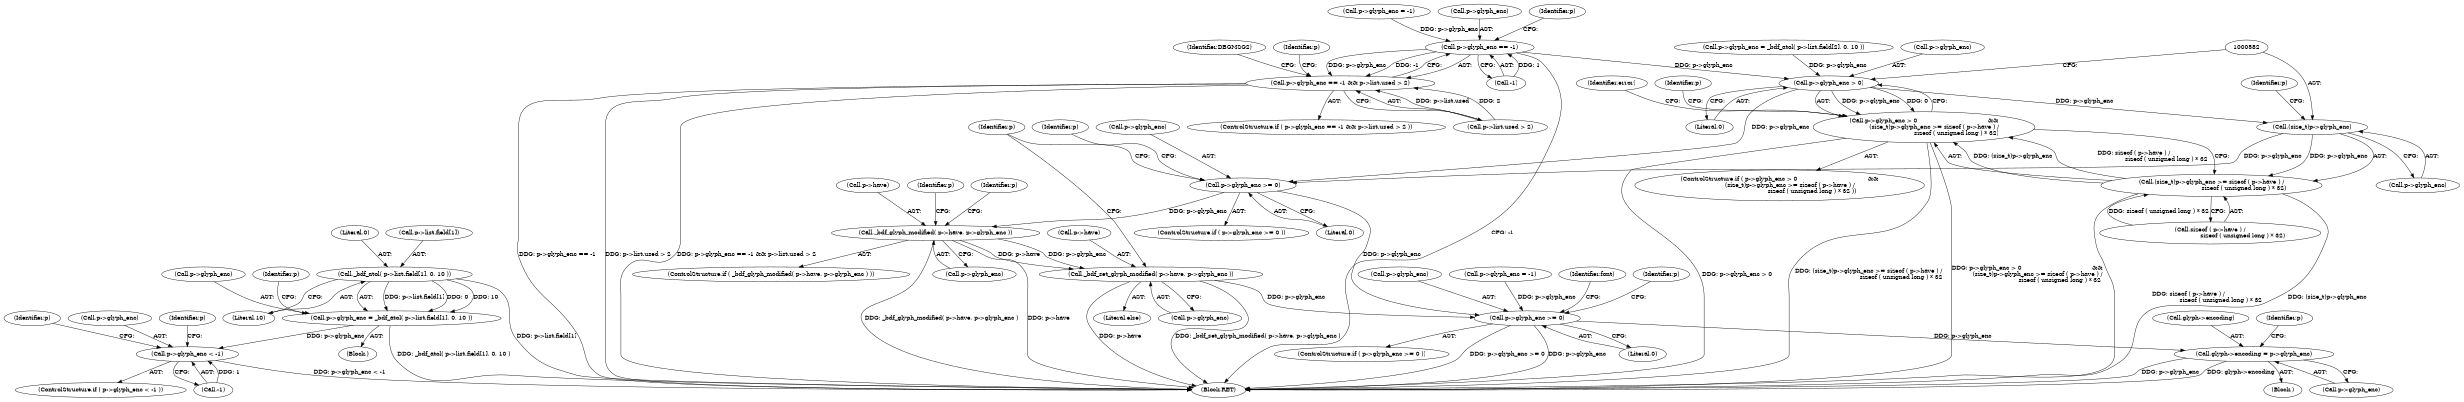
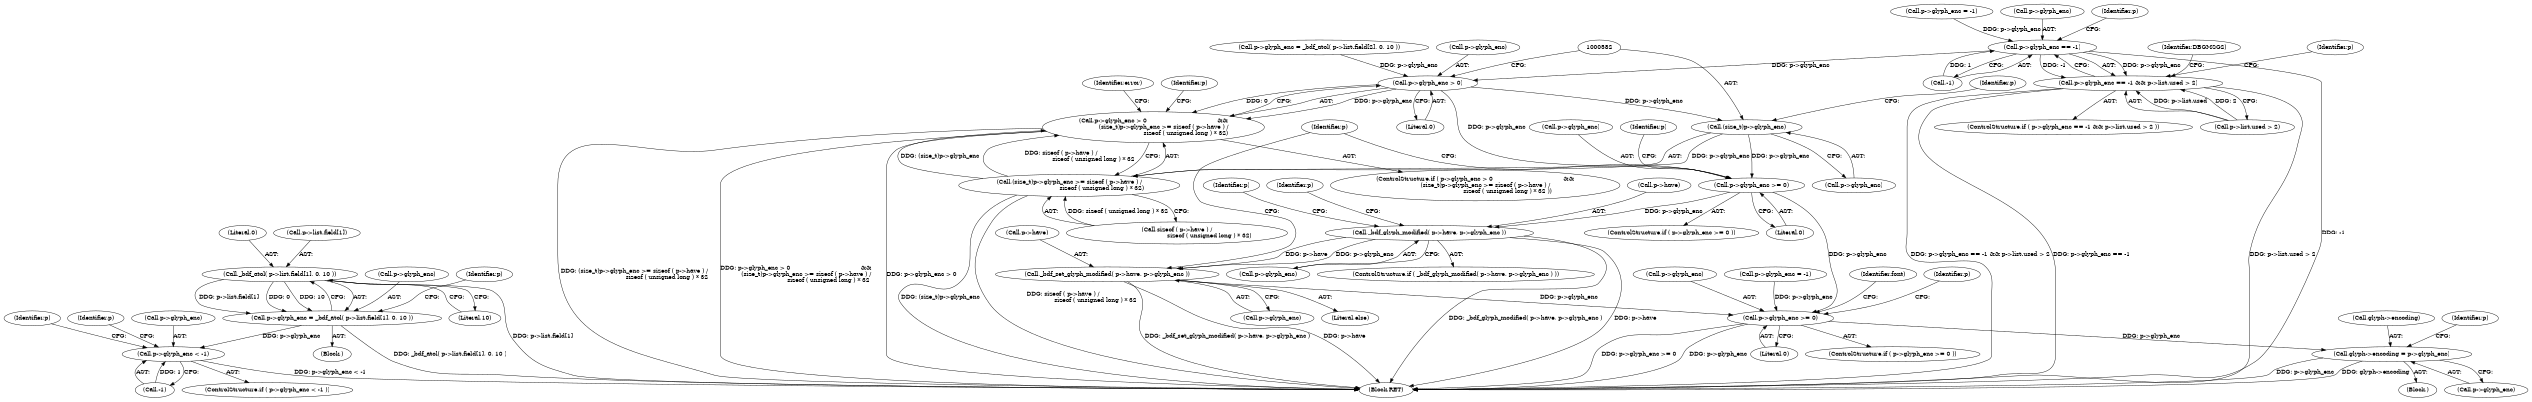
edge "(Call,p->glyph_enc == -1)" -> "(Block,RET)": label "CFG: -1" -> "DDG: -1"
edge "(Call,p->glyph_enc = _bdf_atol( p->list.field[1], 0, 10 ))" -> "(Call,_bdf_atol( p->list.field[1], 0, 10 ))": added, label "CFG:"
edge "(Literal,10)" -> "(Call,_bdf_atol( p->list.field[1], 0, 10 ))": label "AST: " -> "CFG: "
